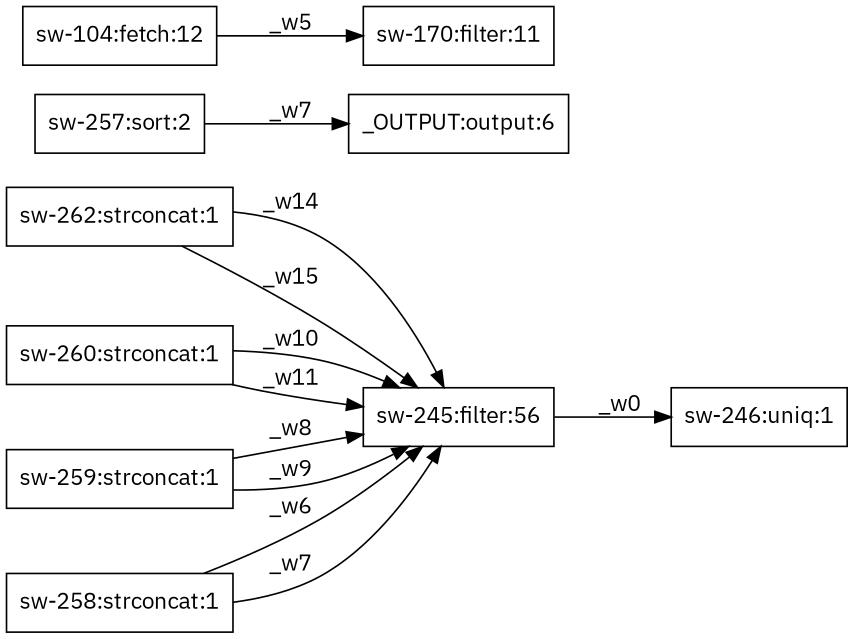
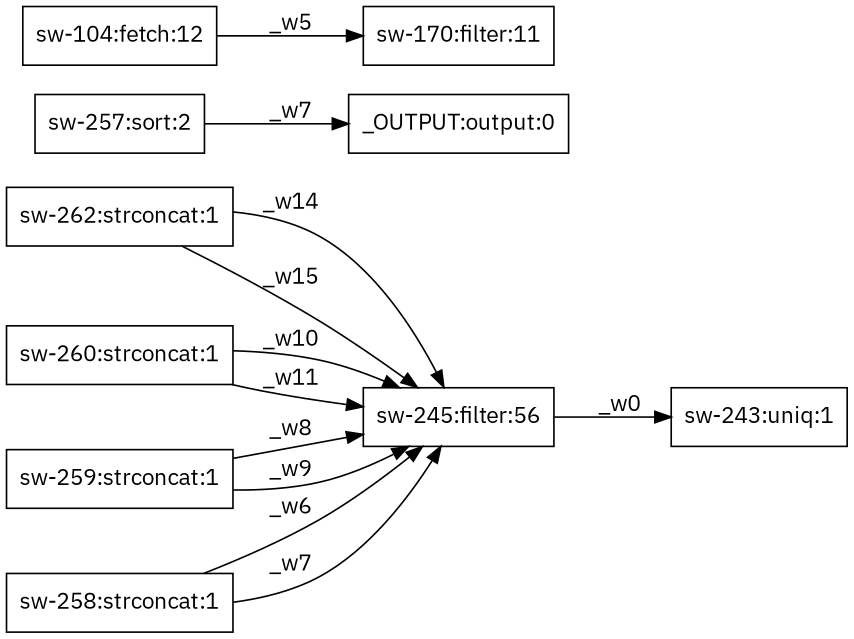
node "_OUTPUT:output:6": label "_OUTPUT:output:6" -> "_OUTPUT:output:0"
node "sw-246:uniq:1": label "sw-246:uniq:1" -> "sw-243:uniq:1"
